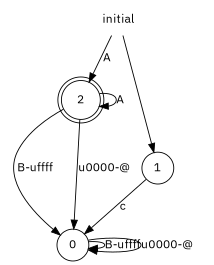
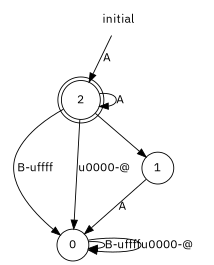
edge "initial" -> "1": now "2" -> "1"
edge "1" -> "0": label "c" -> "A"
